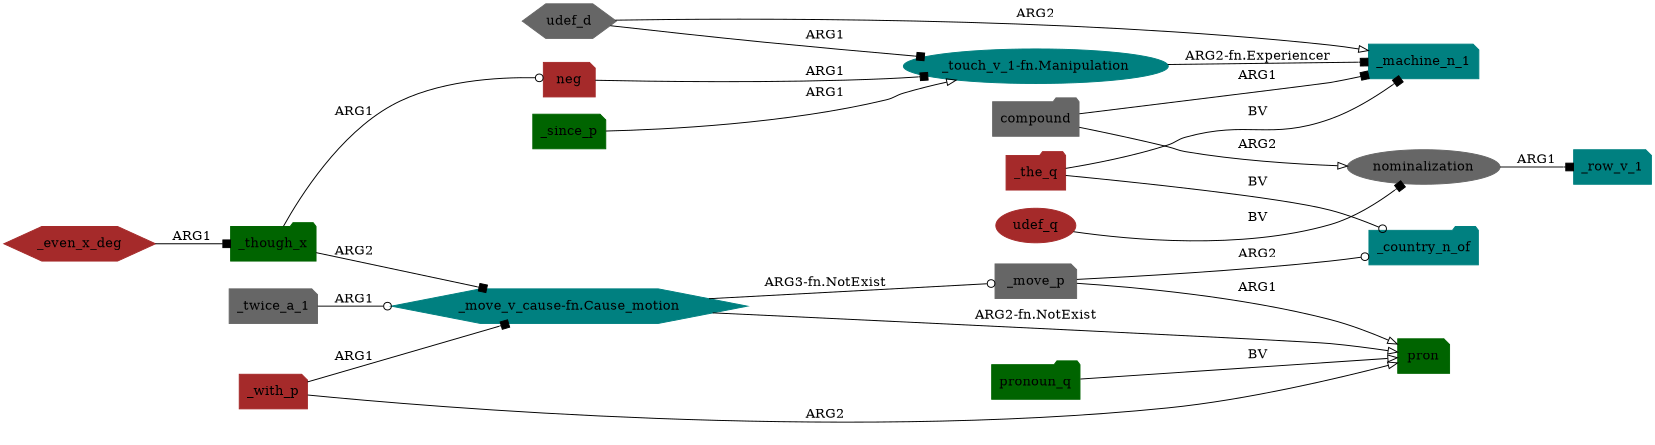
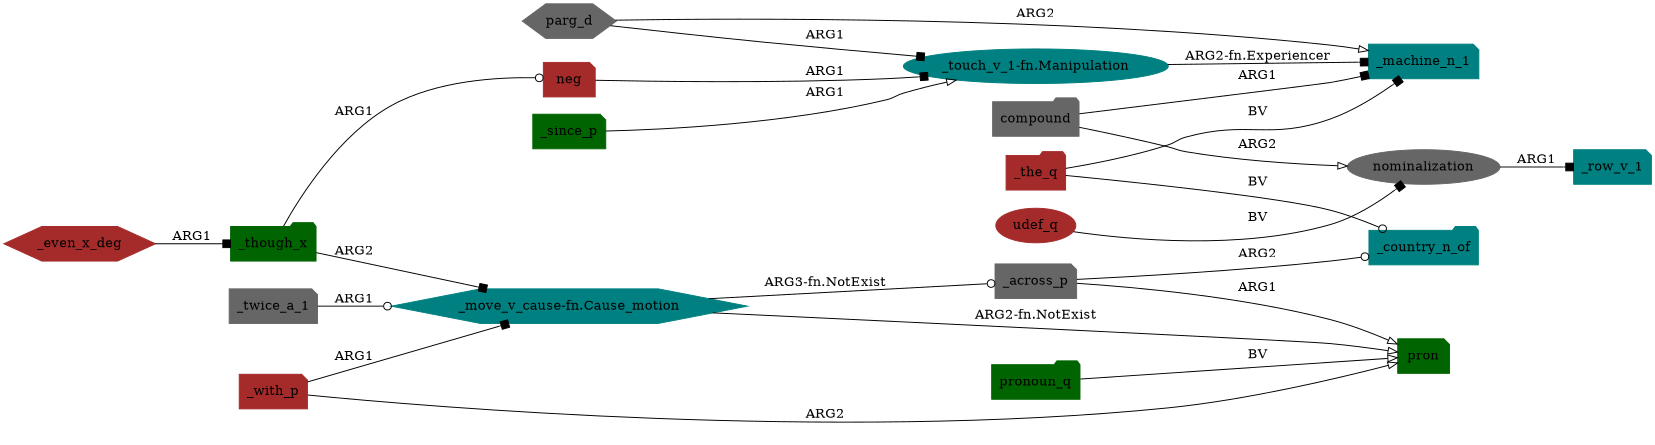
node "udef_d": label "udef_d" -> "parg_d"
node "_move_p": label "_move_p" -> "_across_p"
